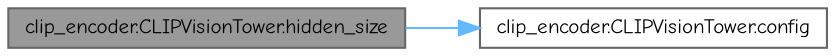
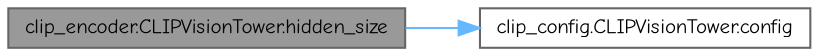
node "clip_encoder.CLIPVisionTower.config": label "clip_encoder.CLIPVisionTower.config" -> "clip_config.CLIPVisionTower.config"
